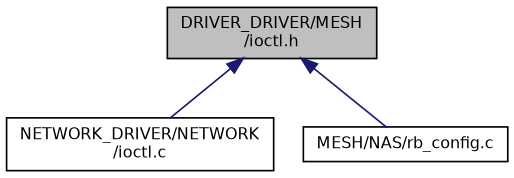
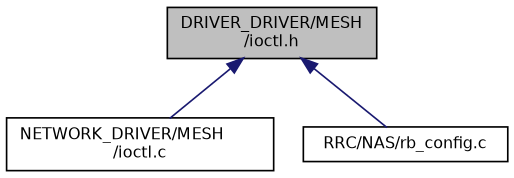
node "NETWORK_DRIVER/NETWORK /ioctl.c": label "NETWORK_DRIVER/NETWORK /ioctl.c" -> "NETWORK_DRIVER/MESH /ioctl.c"
node "MESH/NAS/rb_config.c": label "MESH/NAS/rb_config.c" -> "RRC/NAS/rb_config.c"
